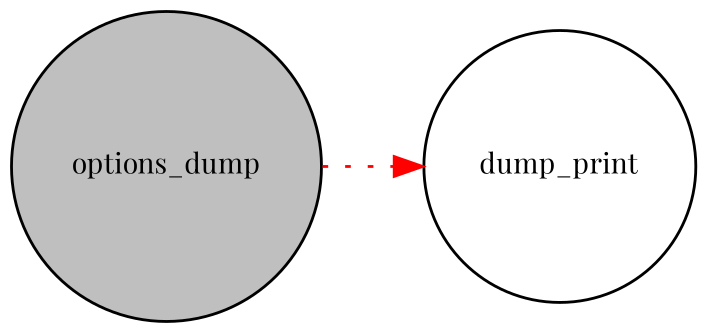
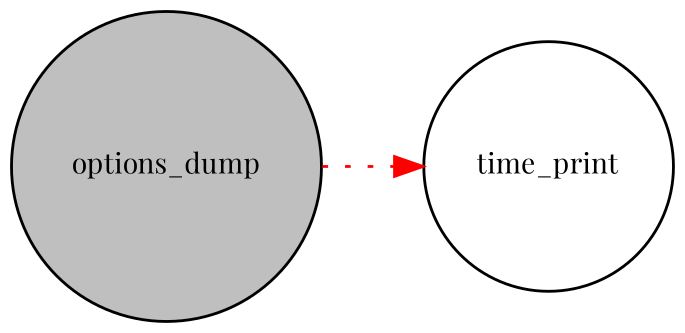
node "dump_print": label "dump_print" -> "time_print"
